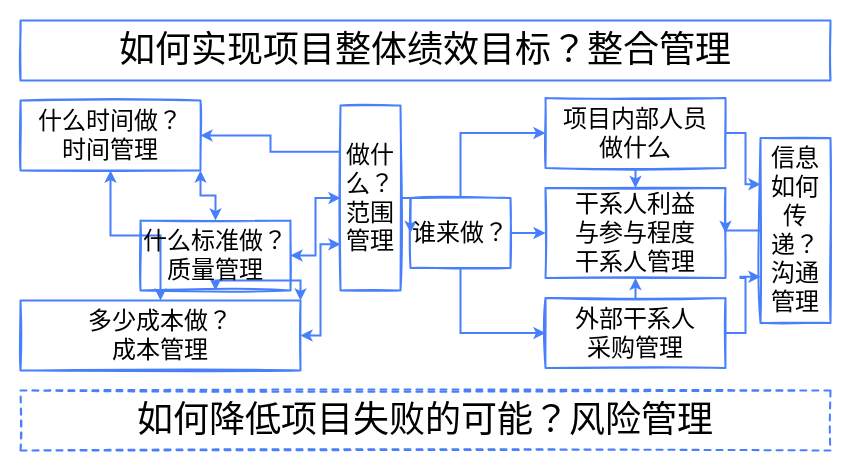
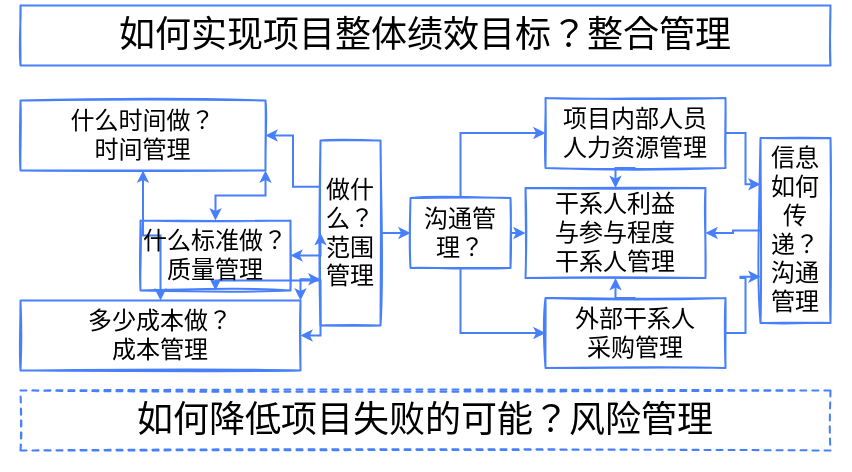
node "如何实现项目整体绩效目标？整合管理": moved (426, 51) -> (426, 36)
node "项目内部人员 做什么": label "项目内部人员 做什么" -> "项目内部人员 人力资源管理"
node "什么时间做？ 时间管理": size 180x70 -> 245x70
node "做什么？范围管理": moved (371, 198) -> (351, 233)
node "干系人利益 与参与程度 干系人管理": moved (636, 233) -> (616, 233)
node "谁来做？": label "谁来做？" -> "沟通管理？"
